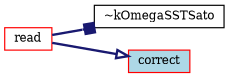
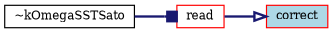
edge "read" -> "~kOmegaSSTSato": reversed
